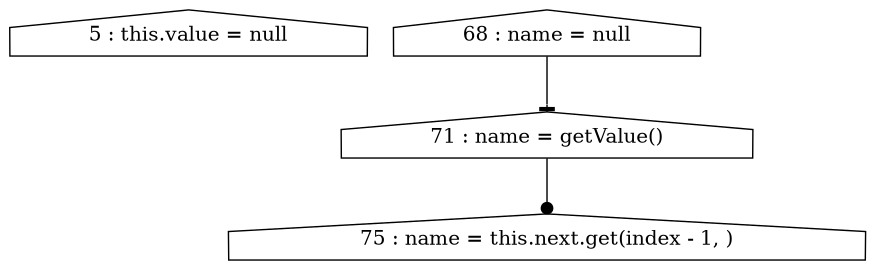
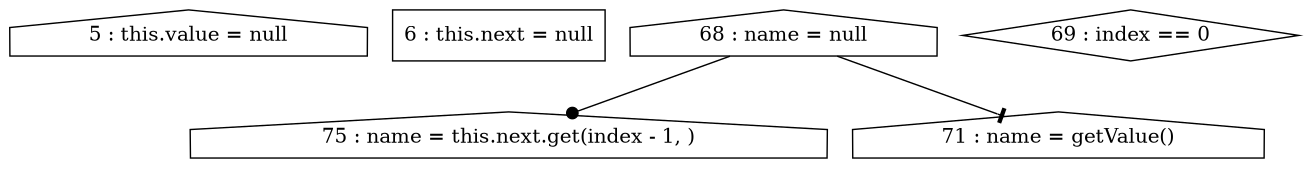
node "6 : this.next = null": added
node "69 : index == 0": added
edge "71 : name = getValue()" -> "75 : name = this.next.get(index - 1, )": now "68 : name = null" -> "75 : name = this.next.get(index - 1, )"
